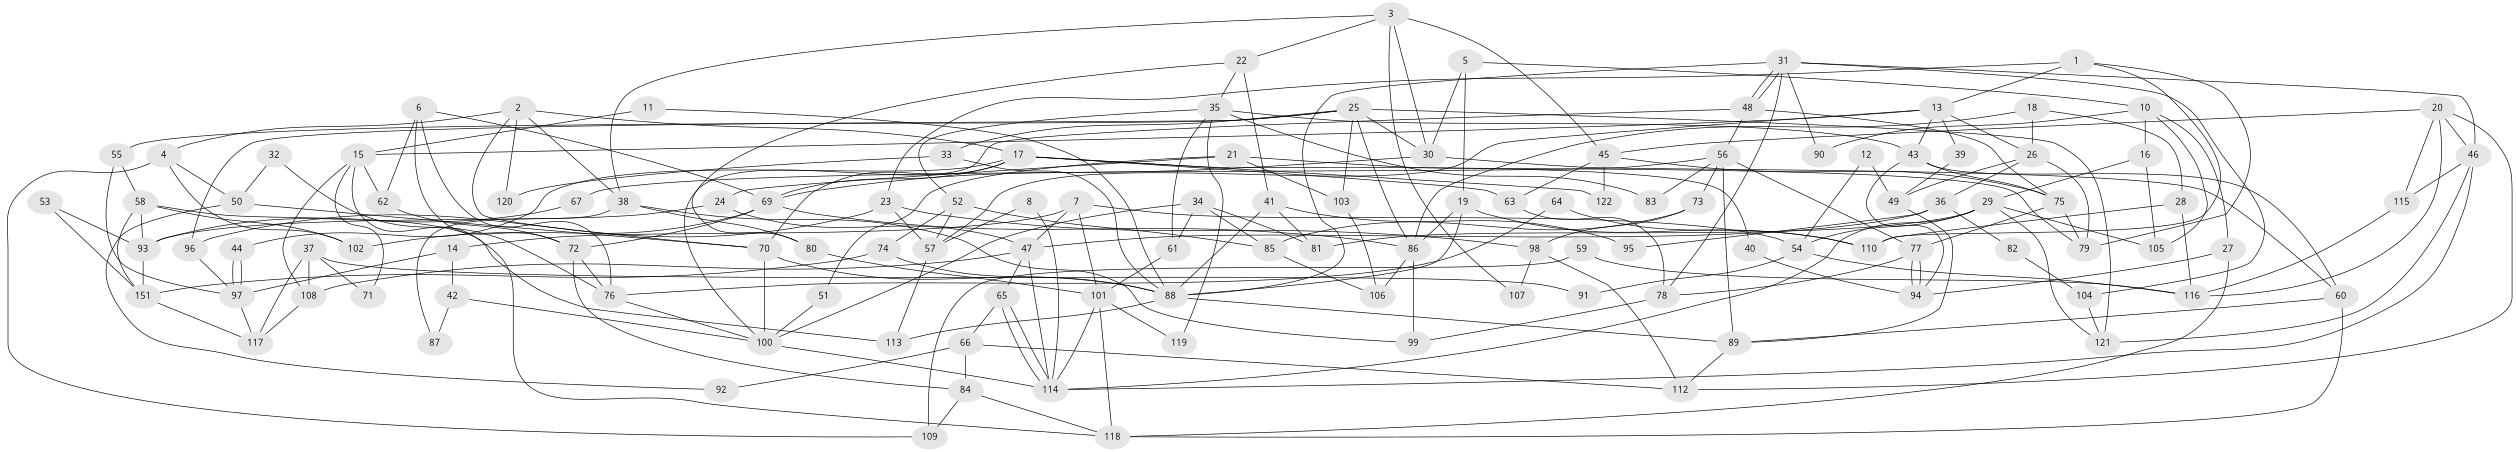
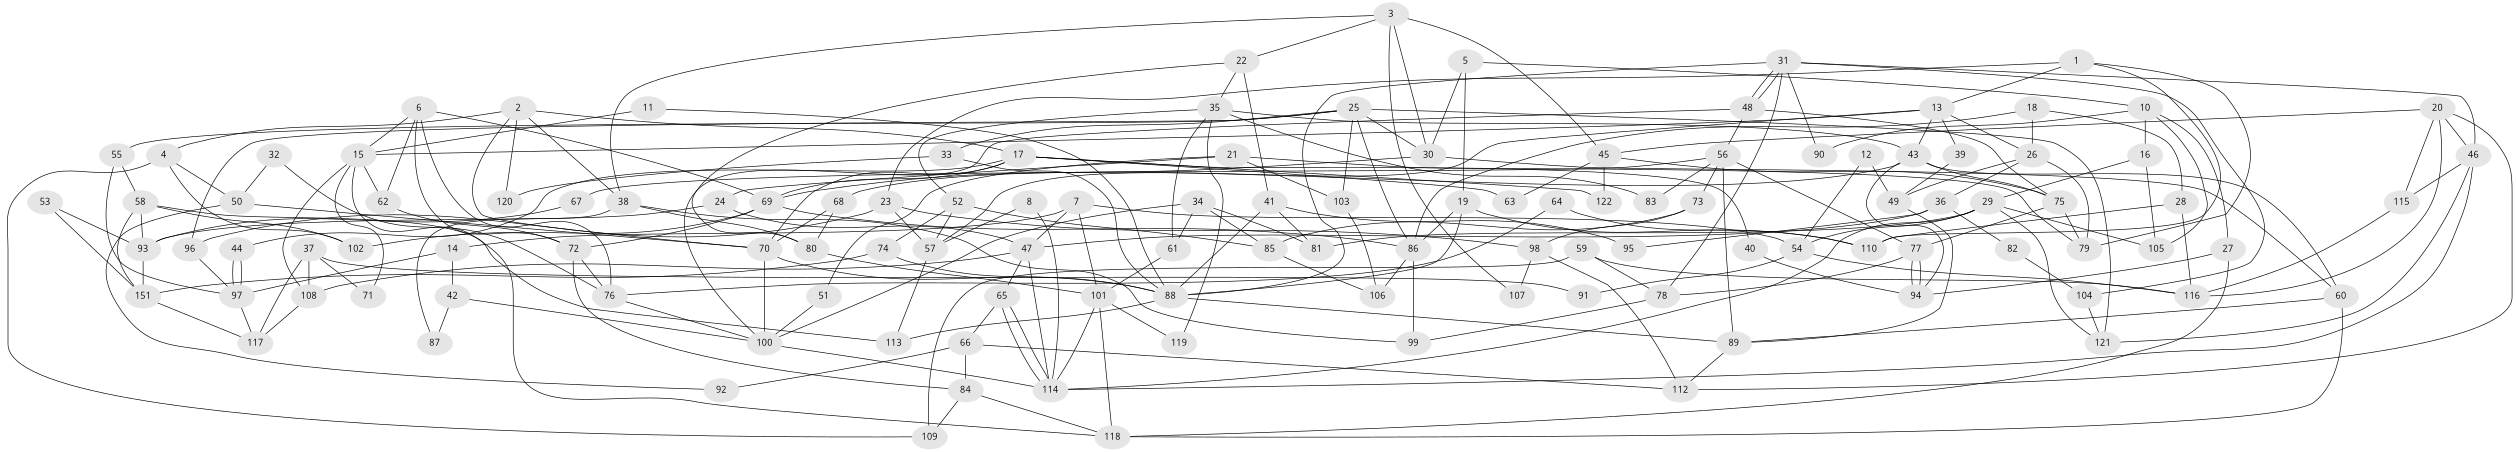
edge "6" -- "15": added
node "68": added
edge "63" -- "78": now "59" -- "78"
